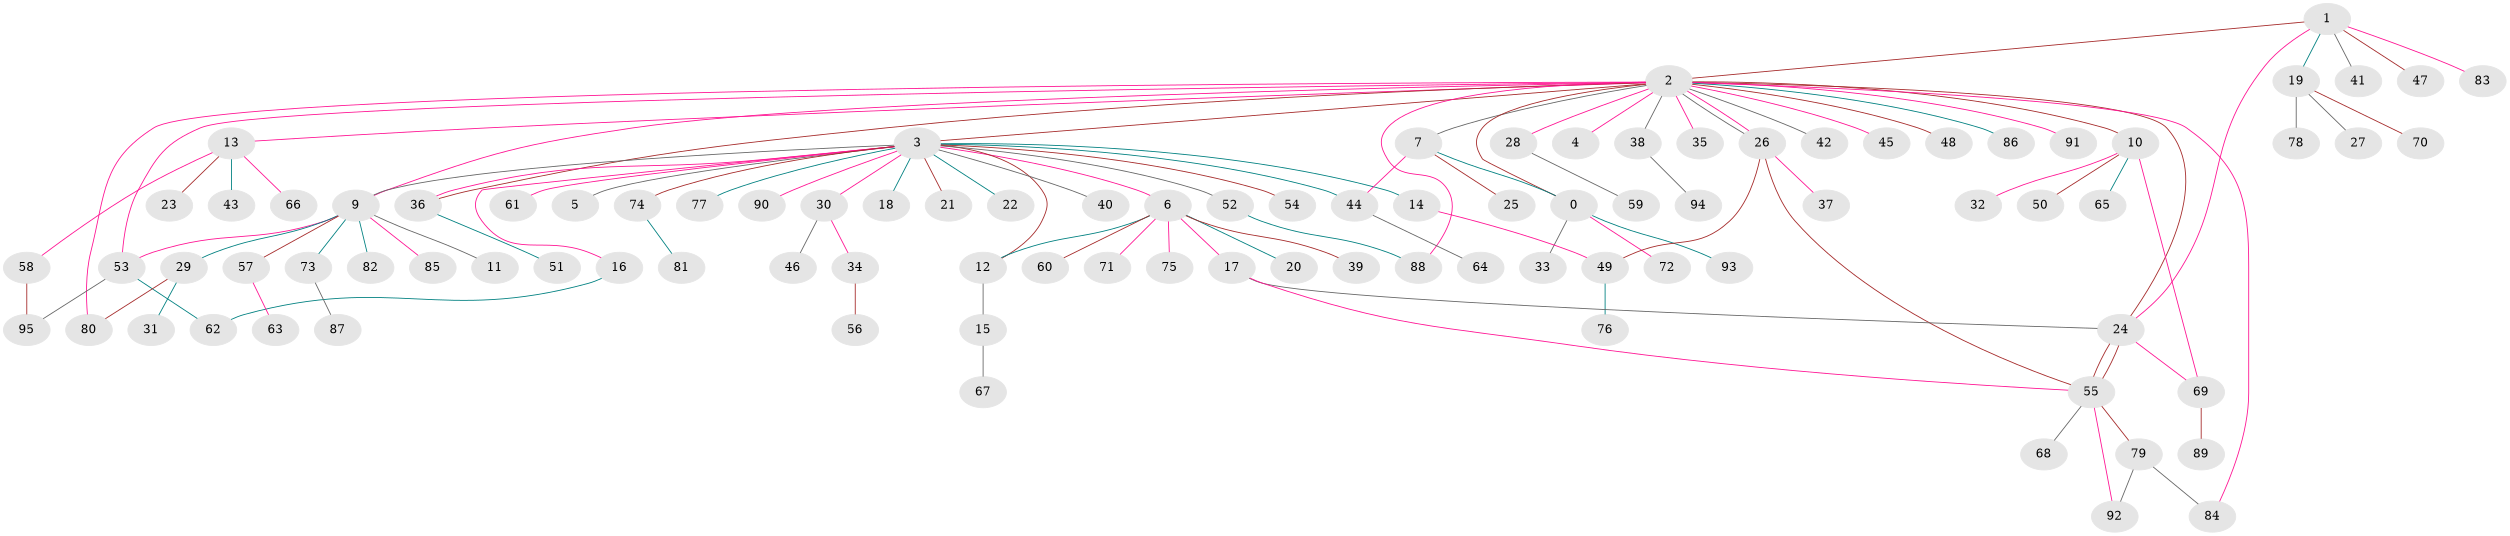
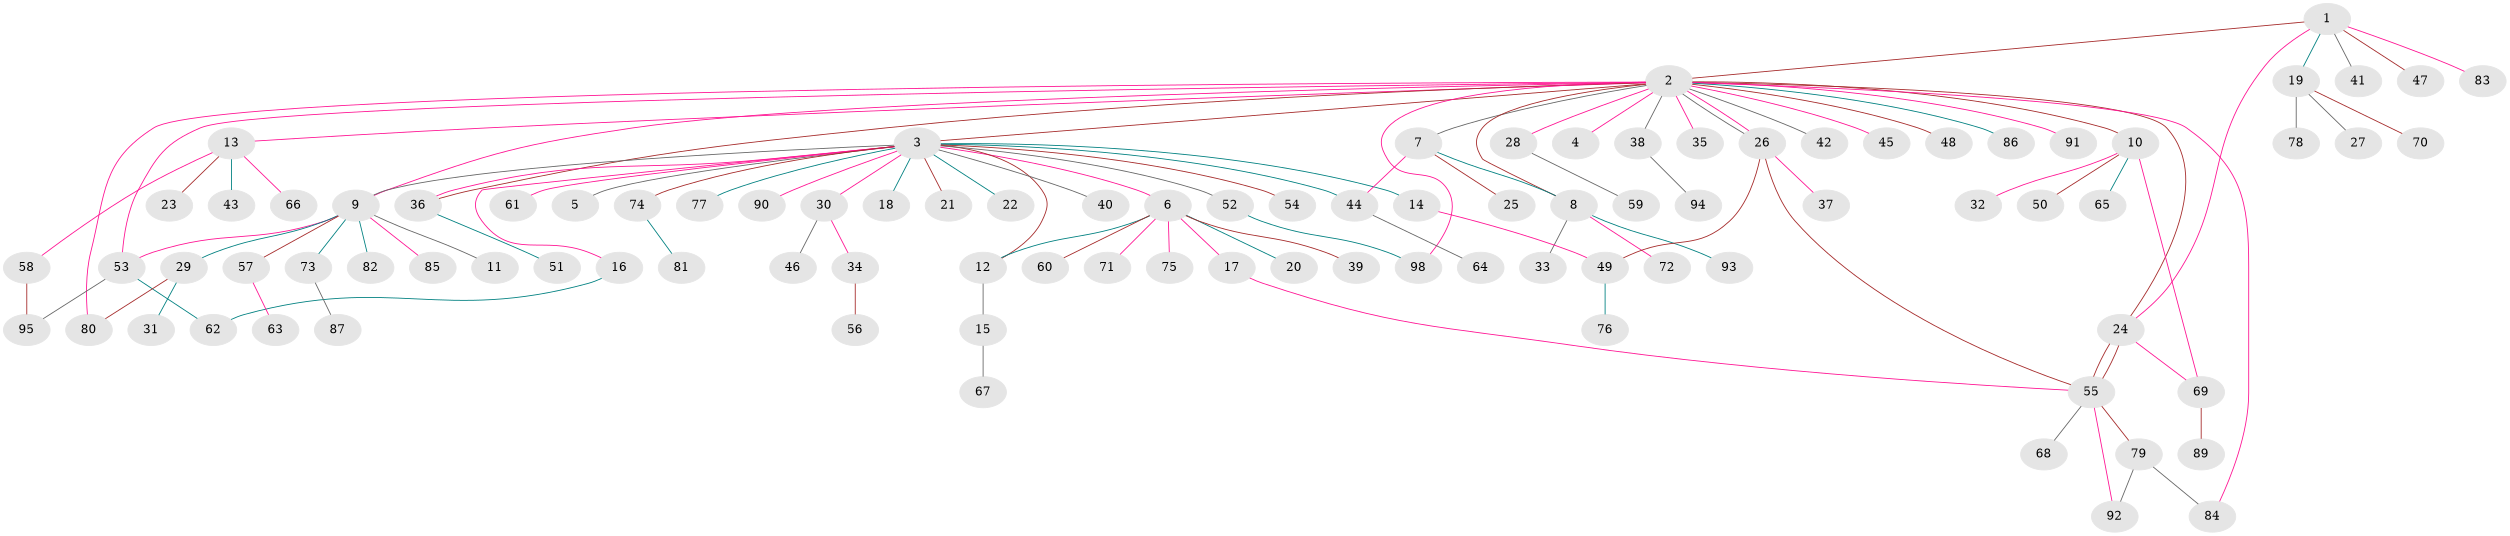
node "0": label "0" -> "8"
node "88": label "88" -> "98"
edge "17" -- "24": removed
